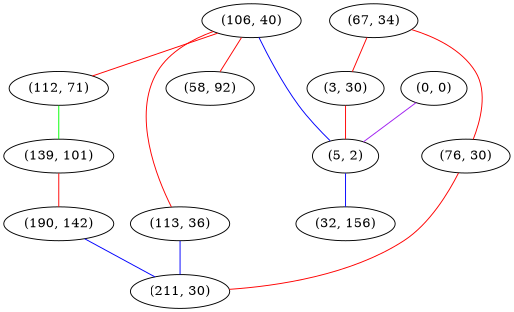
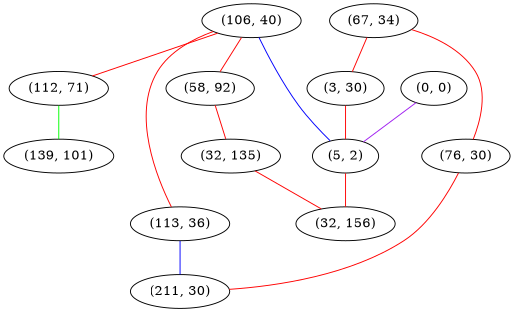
node "(32, 135)": added
edge "(5, 2)" -- "(32, 156)": color blue -> red
node "(190, 142)": removed
